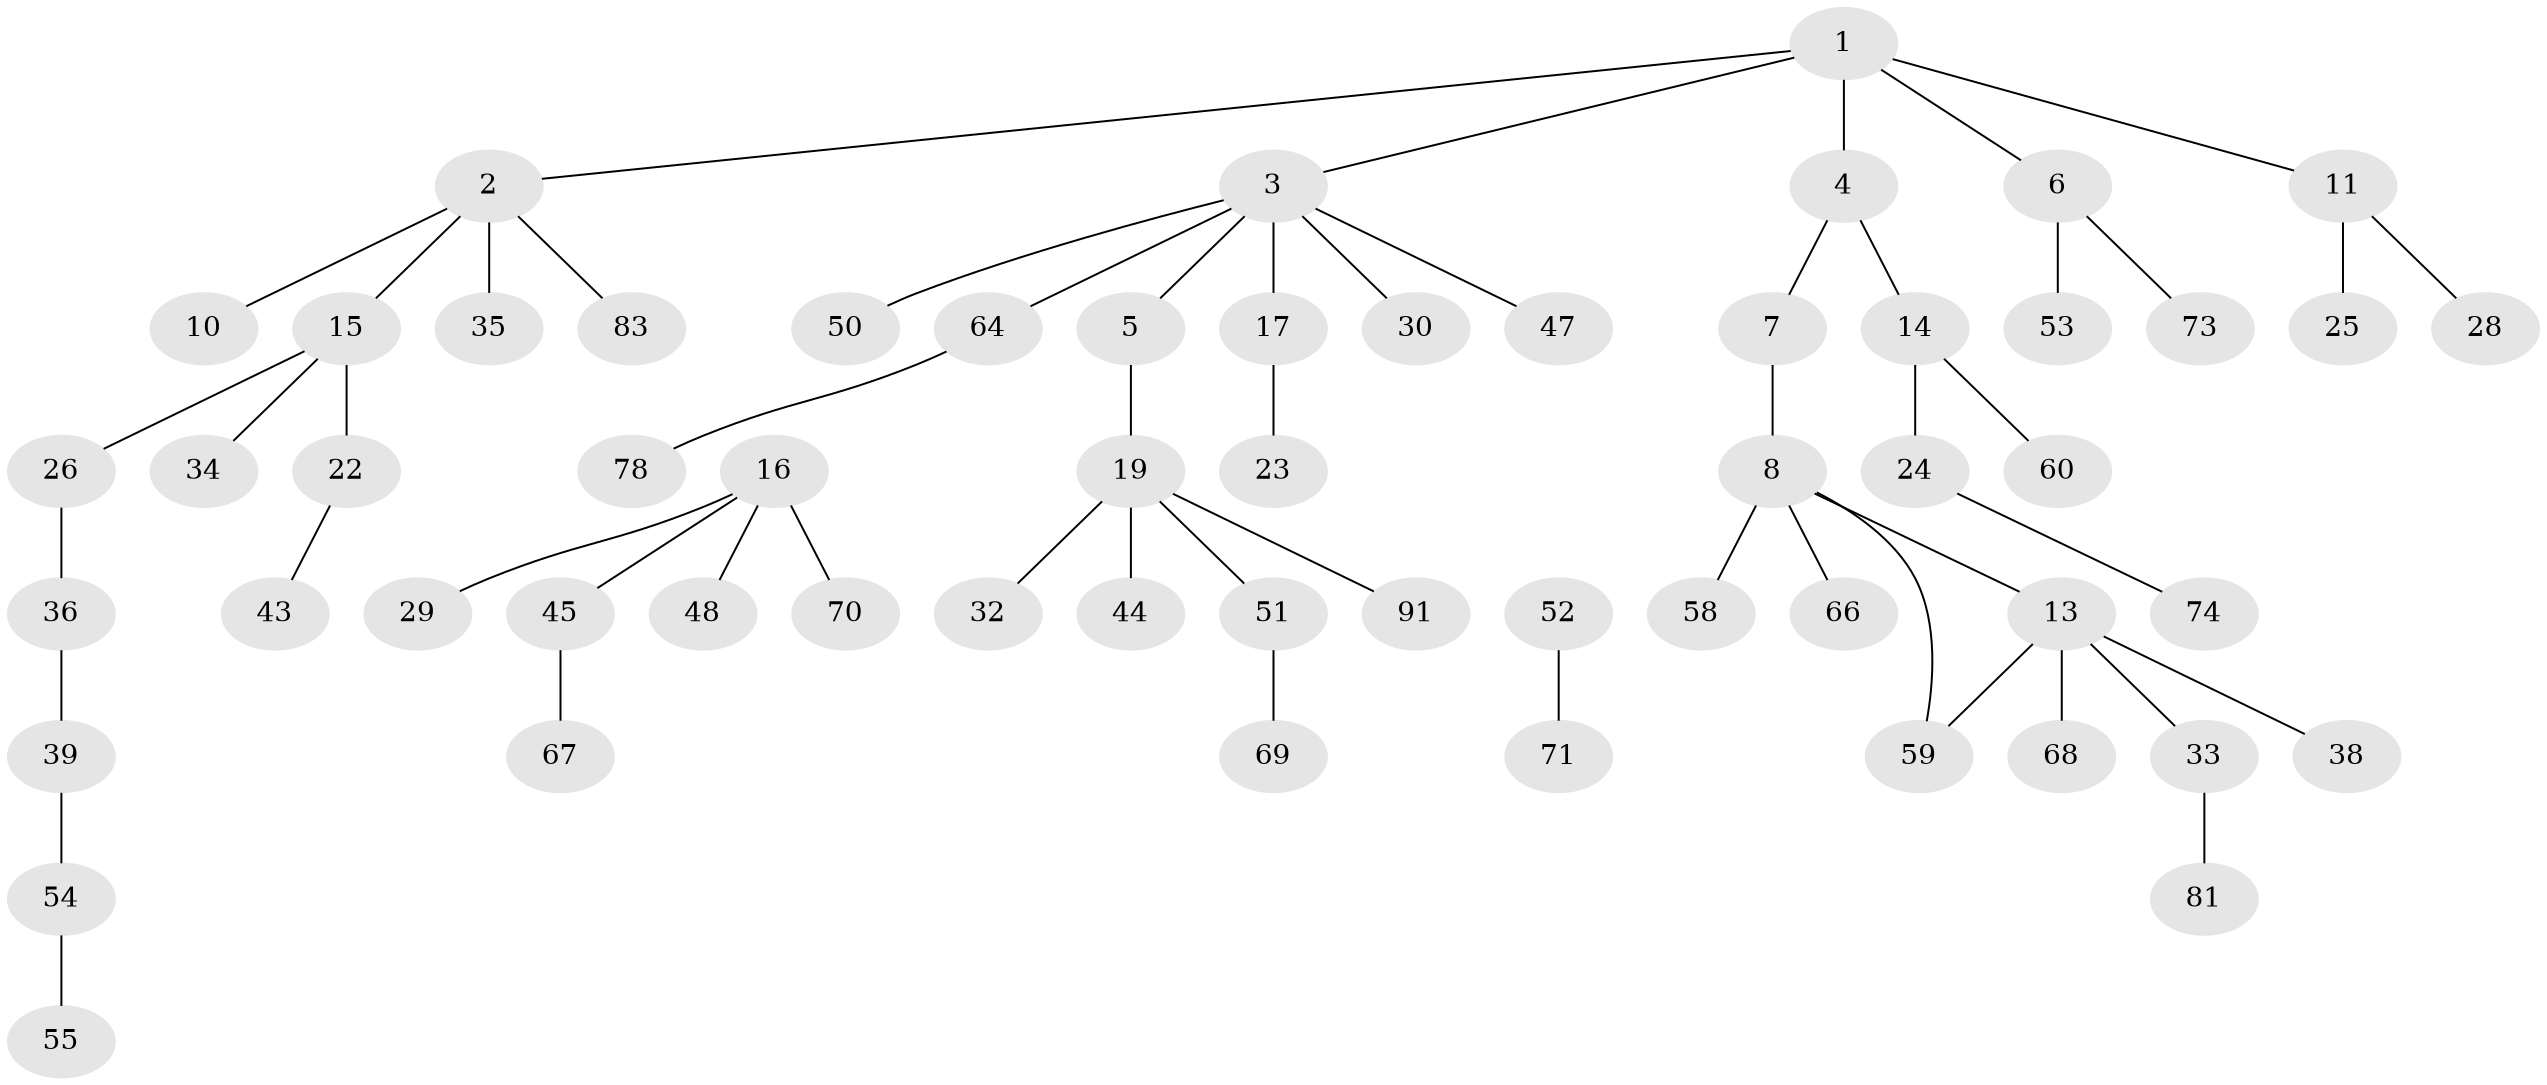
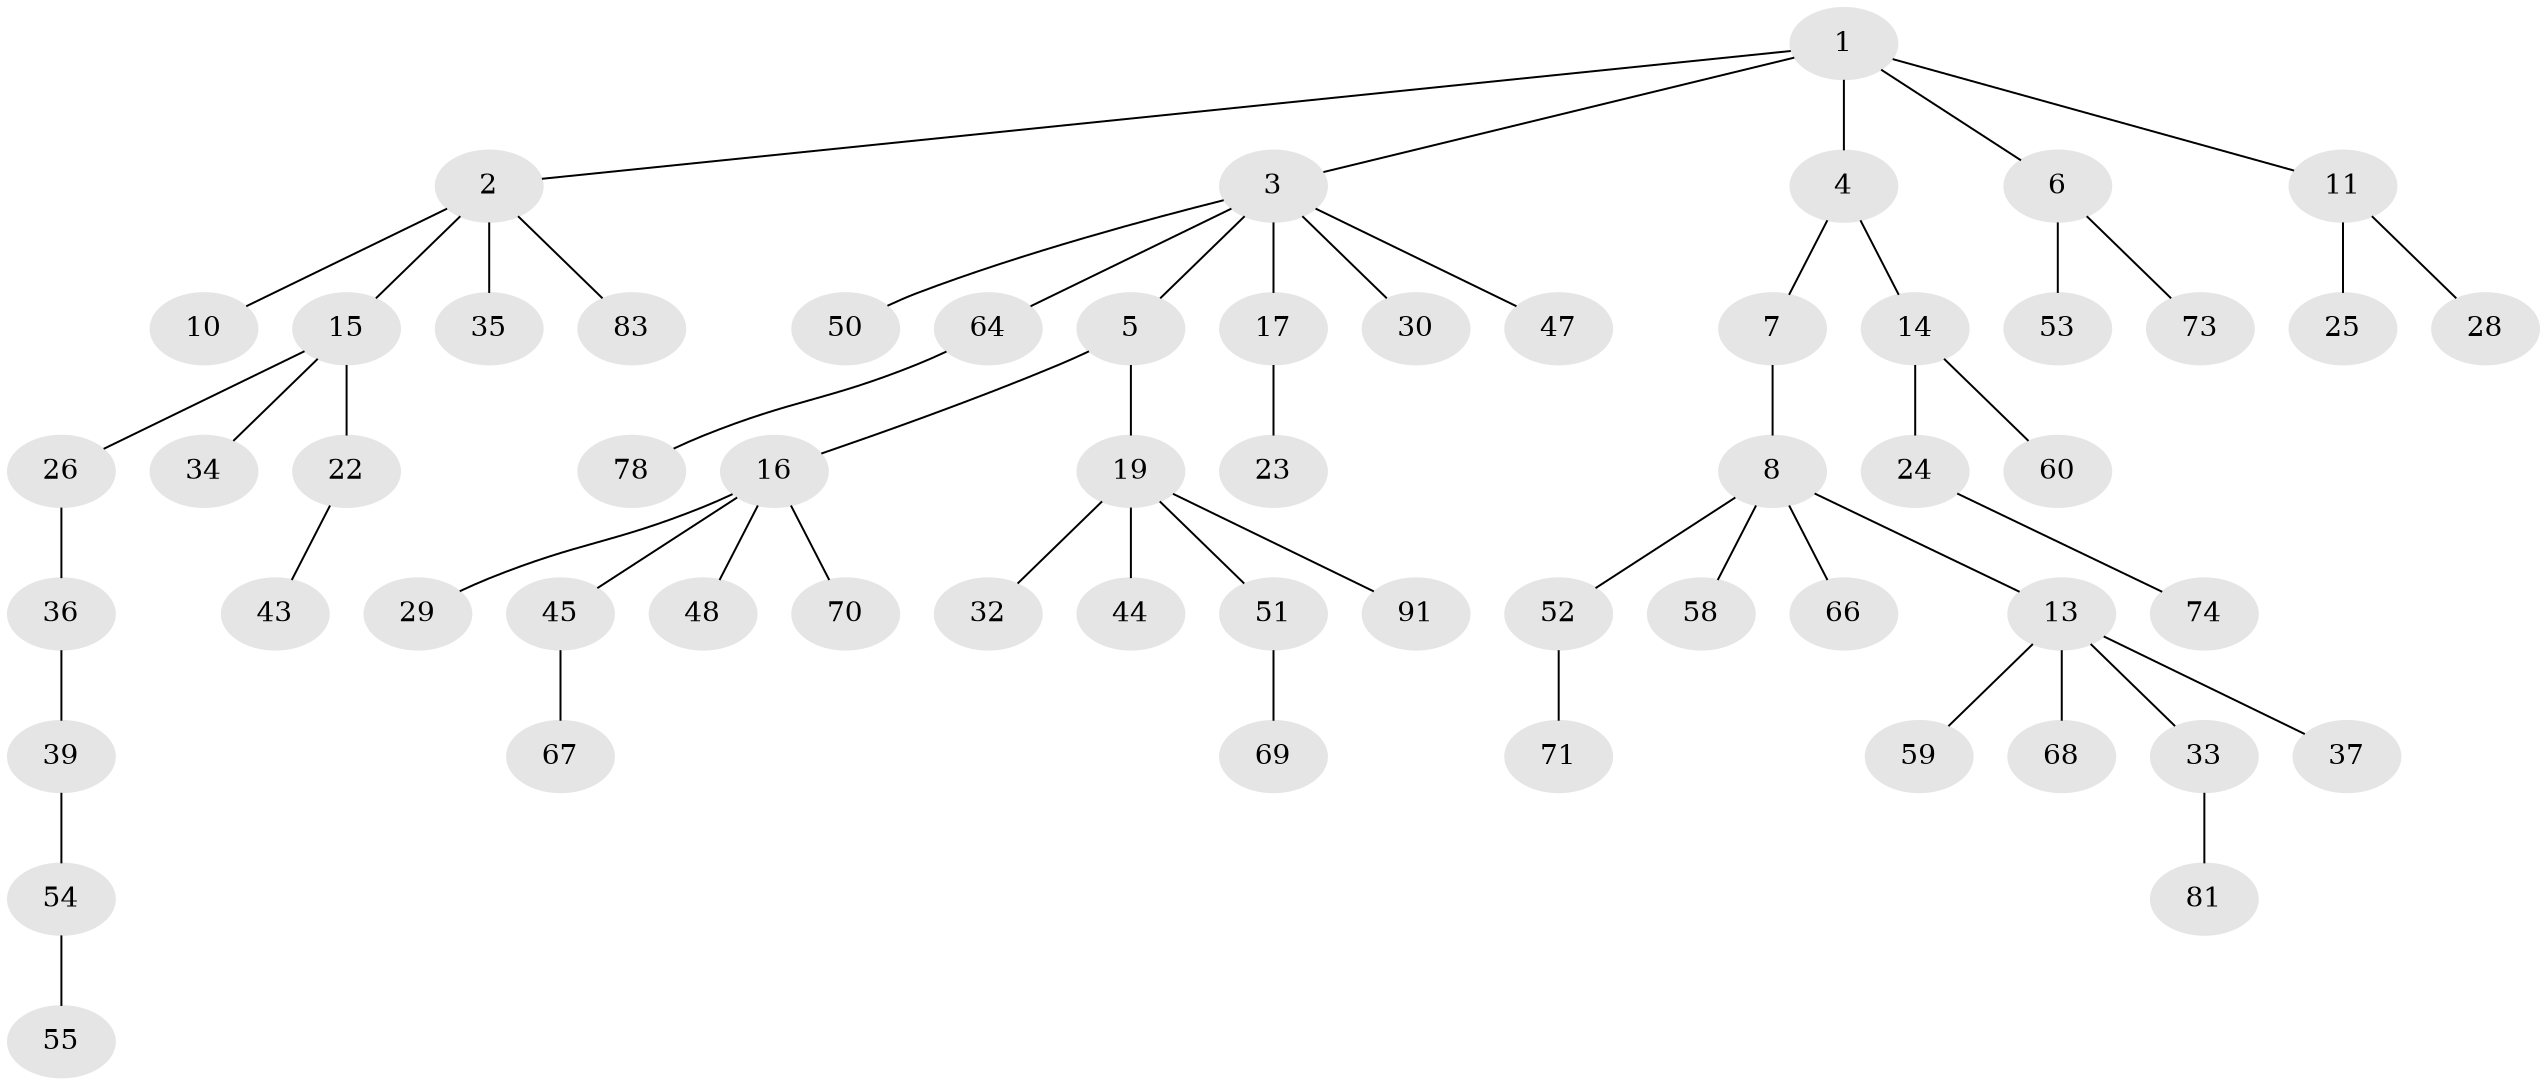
edge "5" -- "16": added
edge "8" -- "59": now "8" -- "52"
node "38": label "38" -> "37"
